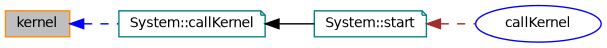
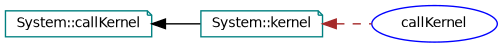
node "kernel": removed
node "System::start": label "System::start" -> "System::kernel"
